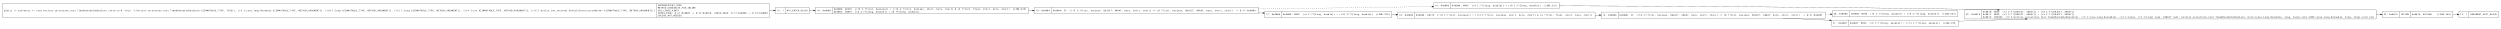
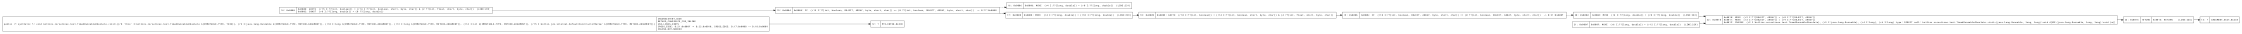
edge "16: 0x0006" -> "22: 0x0010": now "20: 0x000d" -> "22: 0x0010"
edge "12: ?" -> "14: 0x0000": removed
edge "19: 0x000b" -> "21: 0x000f": removed
